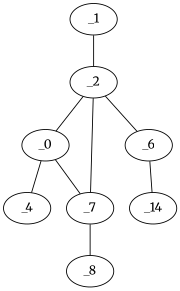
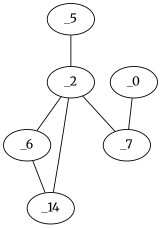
node "_1": label "_1" -> "_5"
edge "_2" -- "_0": now "_2" -- "_14"
node "_4": removed
node "_8": removed
